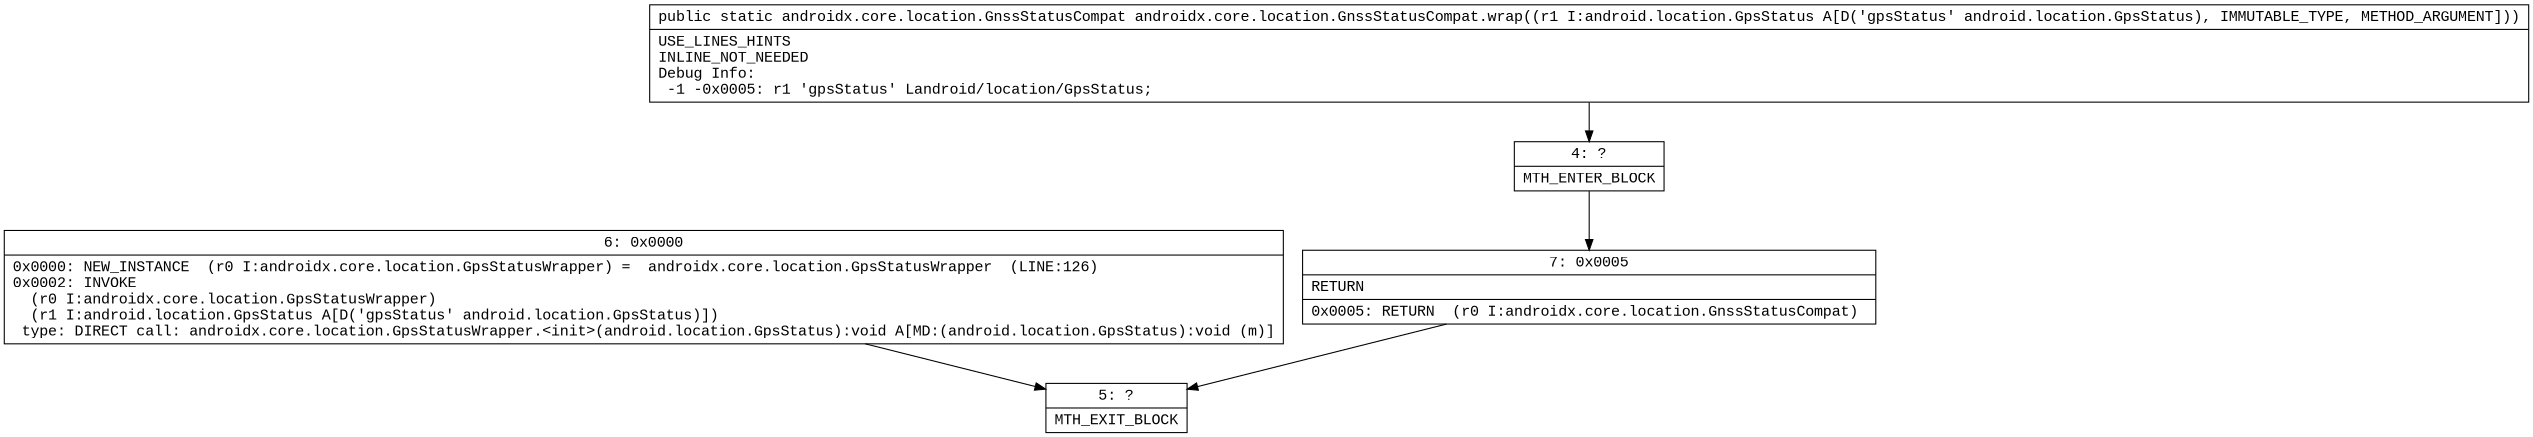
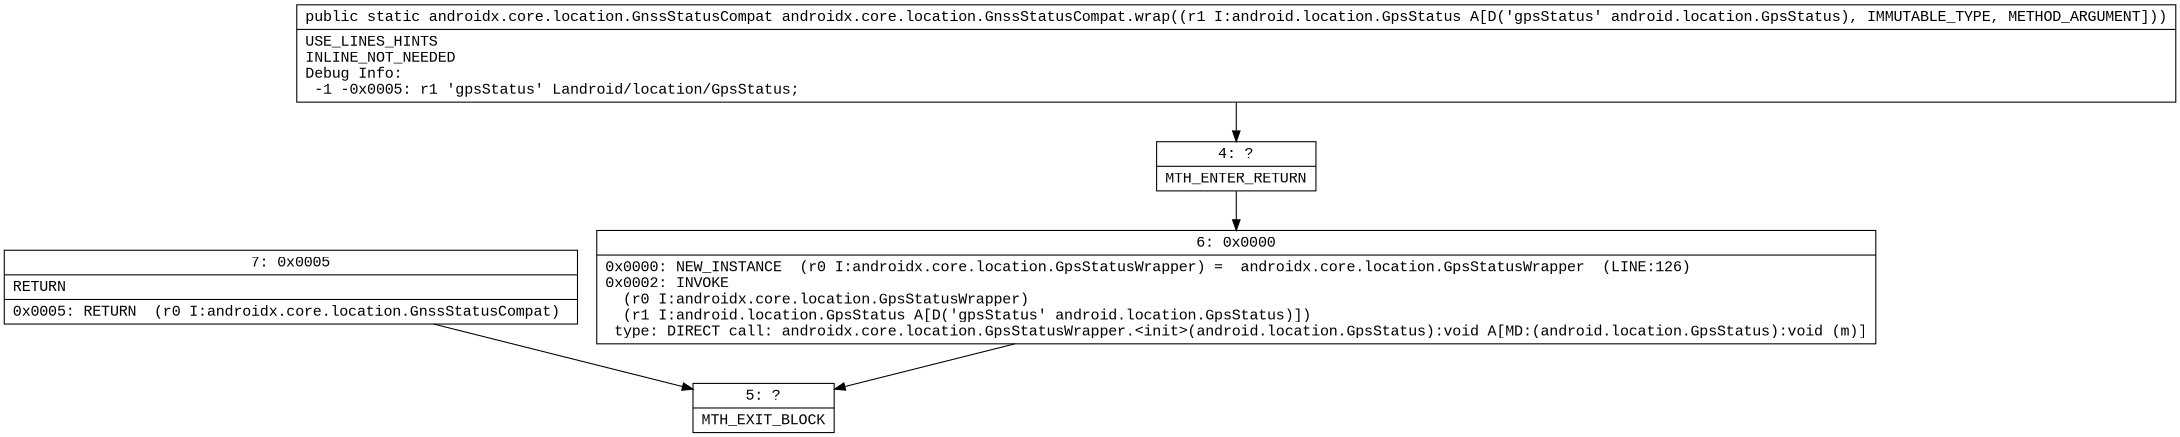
node "4: ?": text "MTH_ENTER_BLOCK" -> "MTH_ENTER_RETURN"
edge "4: ?" -> "7: 0x0005": now "4: ?" -> "6: 0x0000"
